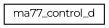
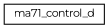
node "ma77_control_d": label "ma77_control_d" -> "ma71_control_d"
